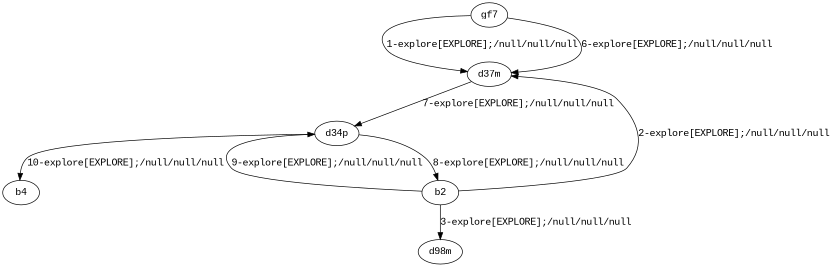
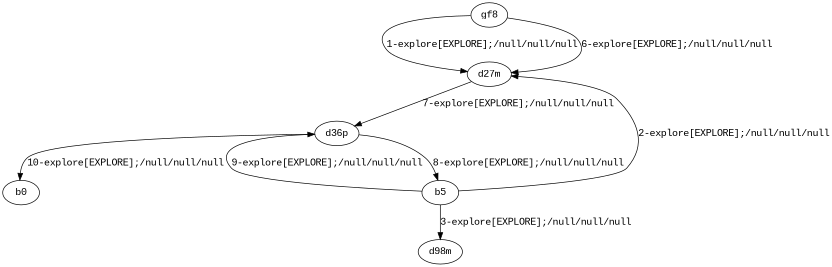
node "gf7": label "gf7" -> "gf8"
node "d37m": label "d37m" -> "d27m"
node "d34p": label "d34p" -> "d36p"
node "b4": label "b4" -> "b0"
node "b2": label "b2" -> "b5"
